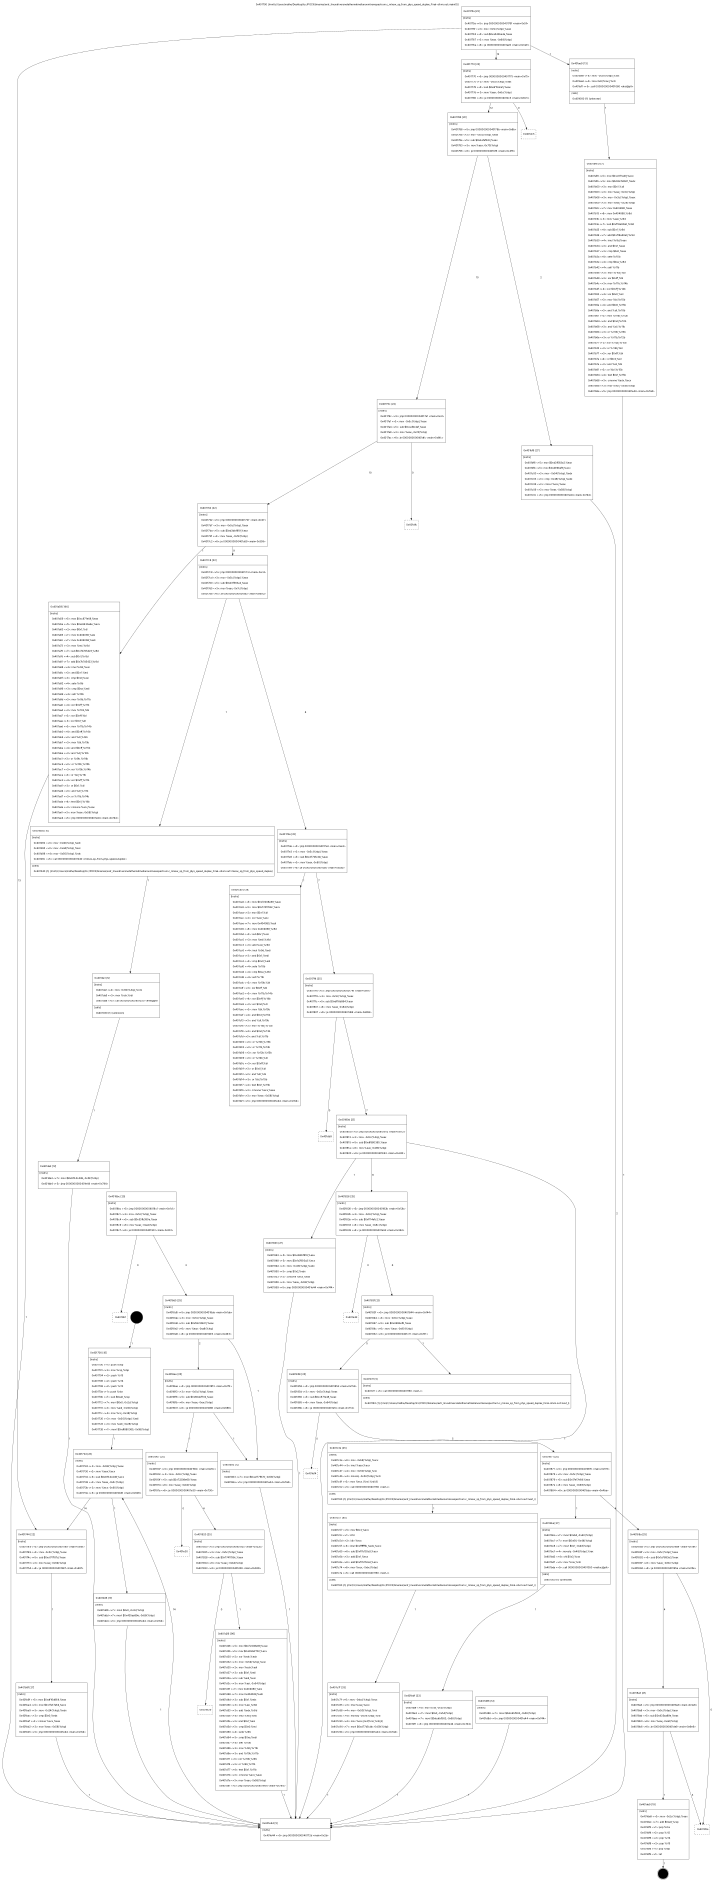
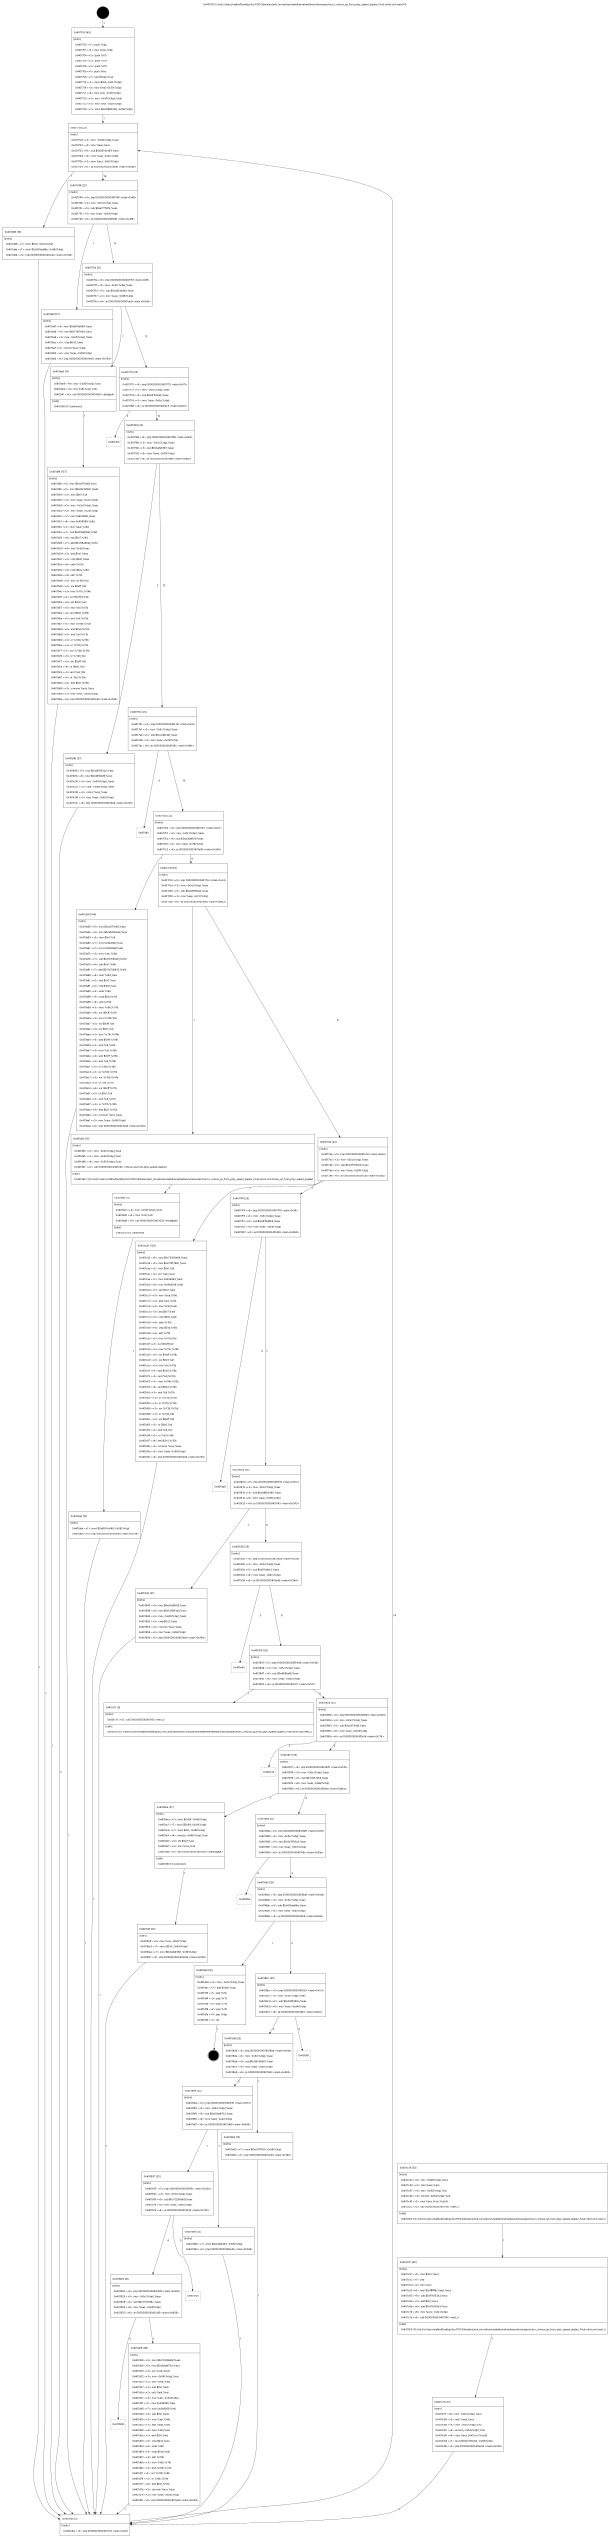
edge "0x40175a [22]" -> "0x401744 [22]": reversed
edge "0x4018ee [25]" -> "0x401b93 [12]": now "0x4018ee [25]" -> "0x401d86 [12]"
edge "0x40180d [25]" -> "0x401e44 [5]": now "0x401ca0 [134]" -> "0x401e44 [5]"
edge "0x4018a3 [25]" -> "0x40195e": now "0x4018a3 [25]" -> "0x4018bc [25]"
